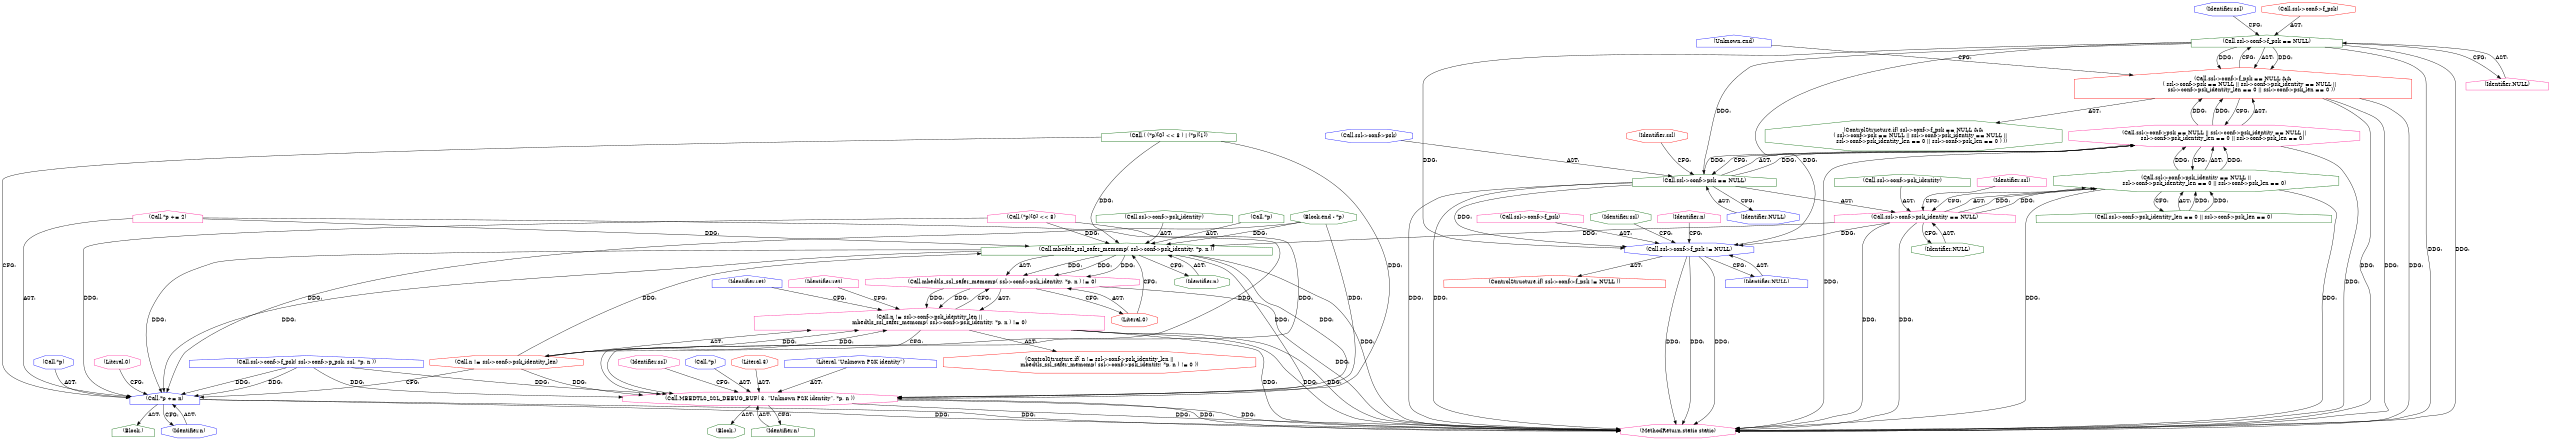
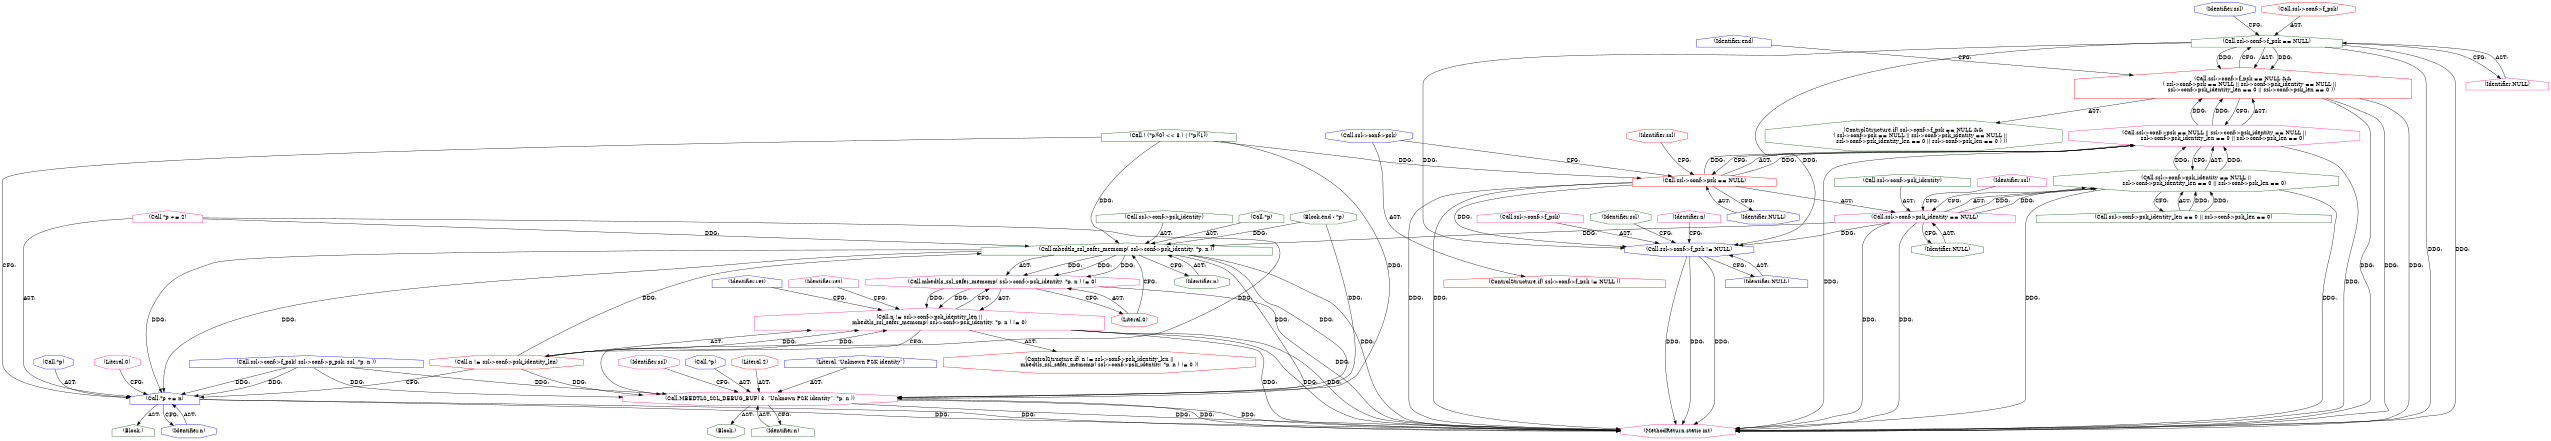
node "(Unknown,end)": label "(Unknown,end)" -> "(Identifier,end)"
edge "(Call,ssl->conf->f_psk == NULL)" -> "(Call,ssl->conf->psk == NULL)": now "(Call,( (*p)[0] << 8 ) | (*p)[1])" -> "(Call,ssl->conf->psk == NULL)"
edge "(Call,ssl->conf->psk)" -> "(Call,ssl->conf->psk == NULL)": label "AST: " -> "CFG: "
node "(Call,ssl->conf->psk == NULL)": color darkgreen -> red
node "(Call,(*p)[0] << 8)": removed
edge "(Block,end - *p)" -> "(Call,*p += n)": removed, label "DDG:"
edge "(Call,ssl->conf->f_psk != NULL)" -> "(ControlStructure,if( ssl->conf->f_psk != NULL ))": now "(Call,ssl->conf->psk)" -> "(ControlStructure,if( ssl->conf->f_psk != NULL ))"
node "(Literal,3)": label "(Literal,3)" -> "(Literal,2)"
node "(MethodReturn,static static)": label "(MethodReturn,static static)" -> "(MethodReturn,static int)"
